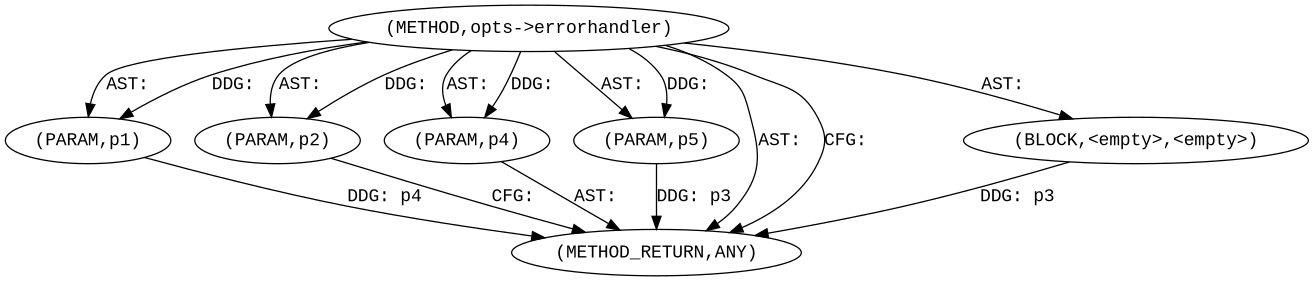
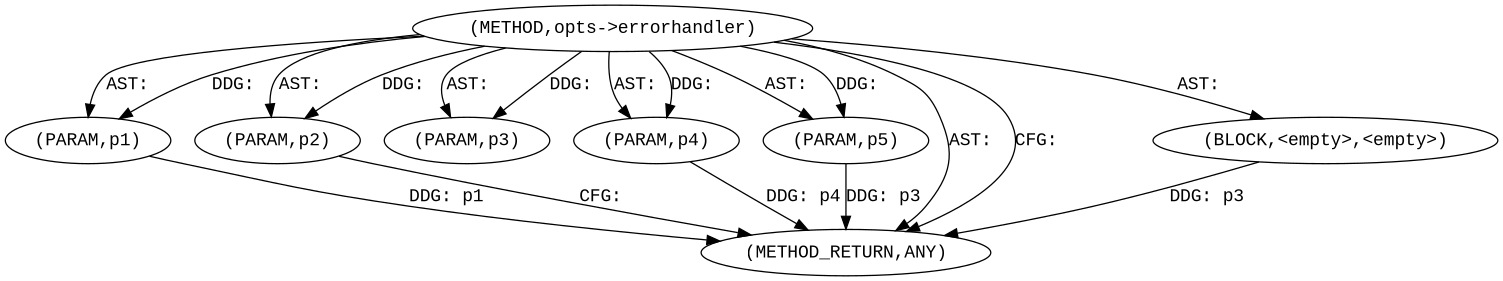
node "(PARAM,p3)": added
edge "(PARAM,p1)" -> "(METHOD_RETURN,ANY)": label "DDG: p4" -> "DDG: p1"
edge "(PARAM,p4)" -> "(METHOD_RETURN,ANY)": label "AST: " -> "DDG: p4"
